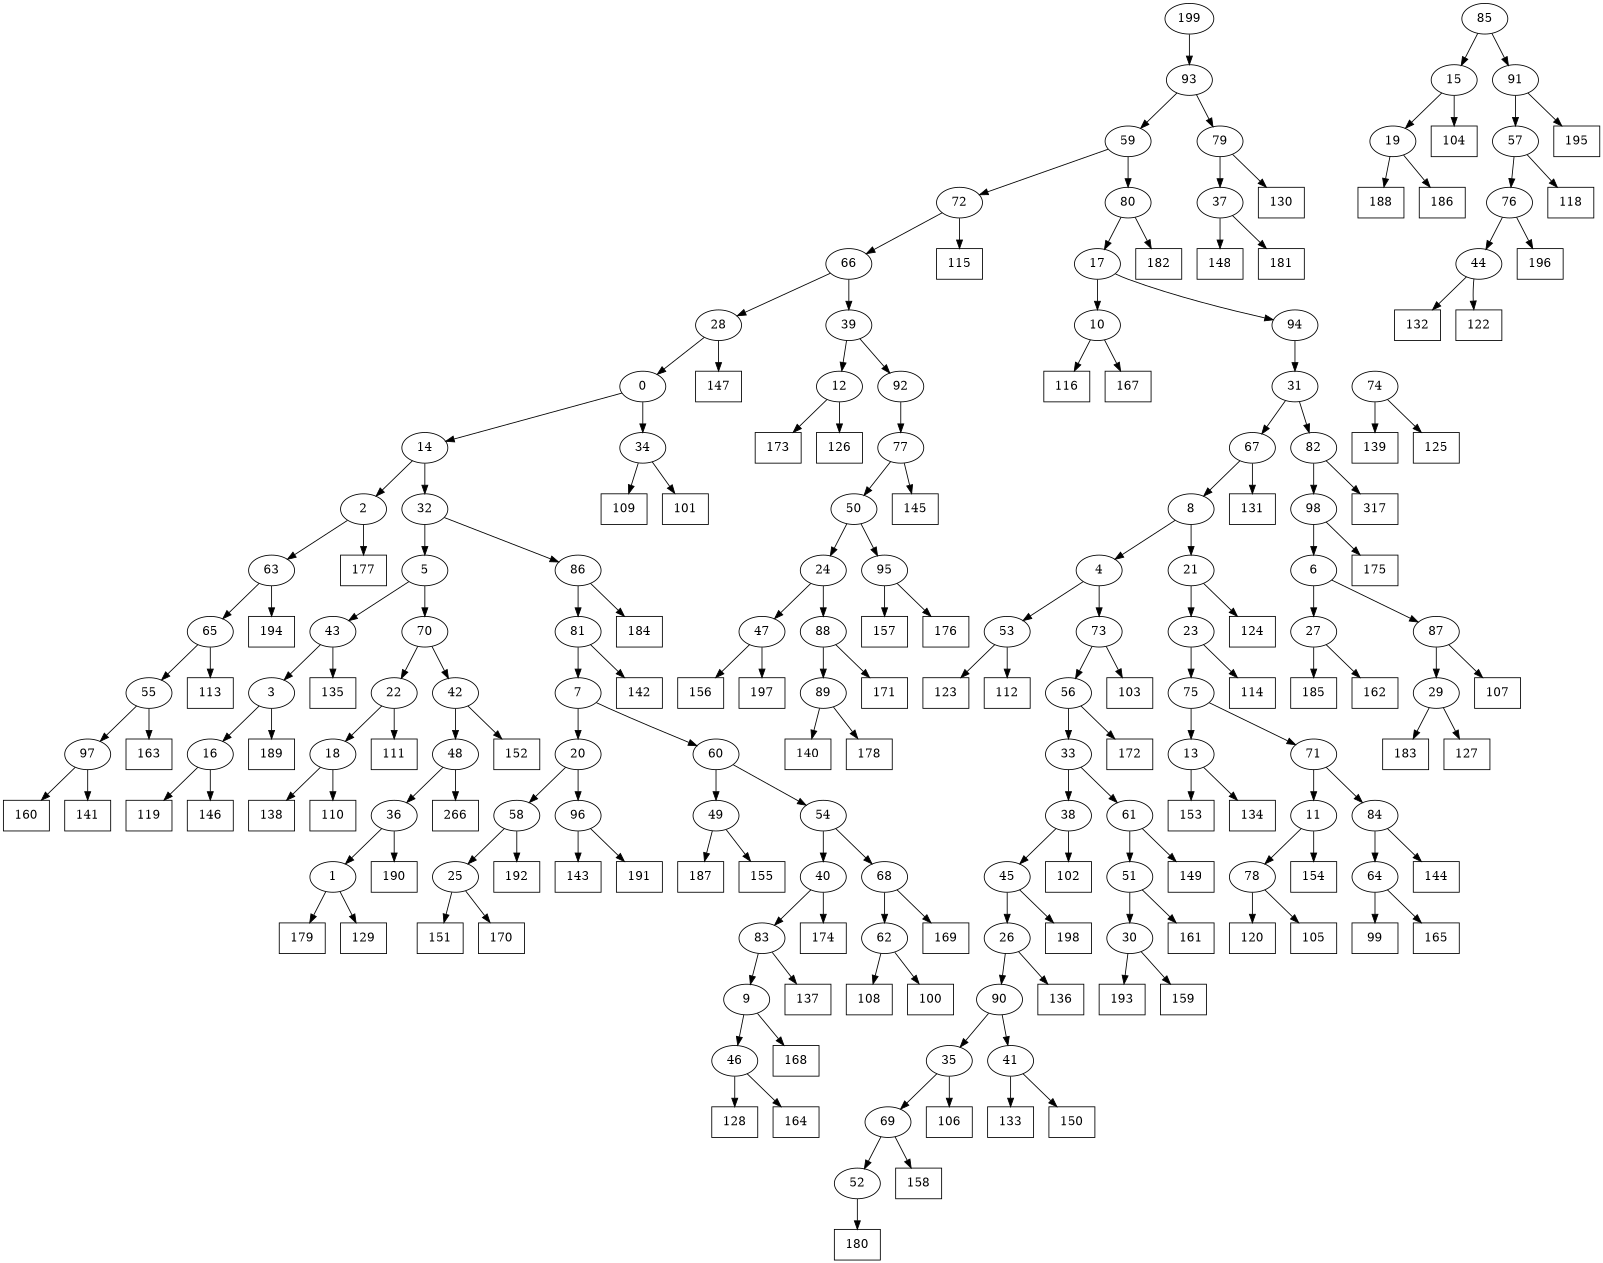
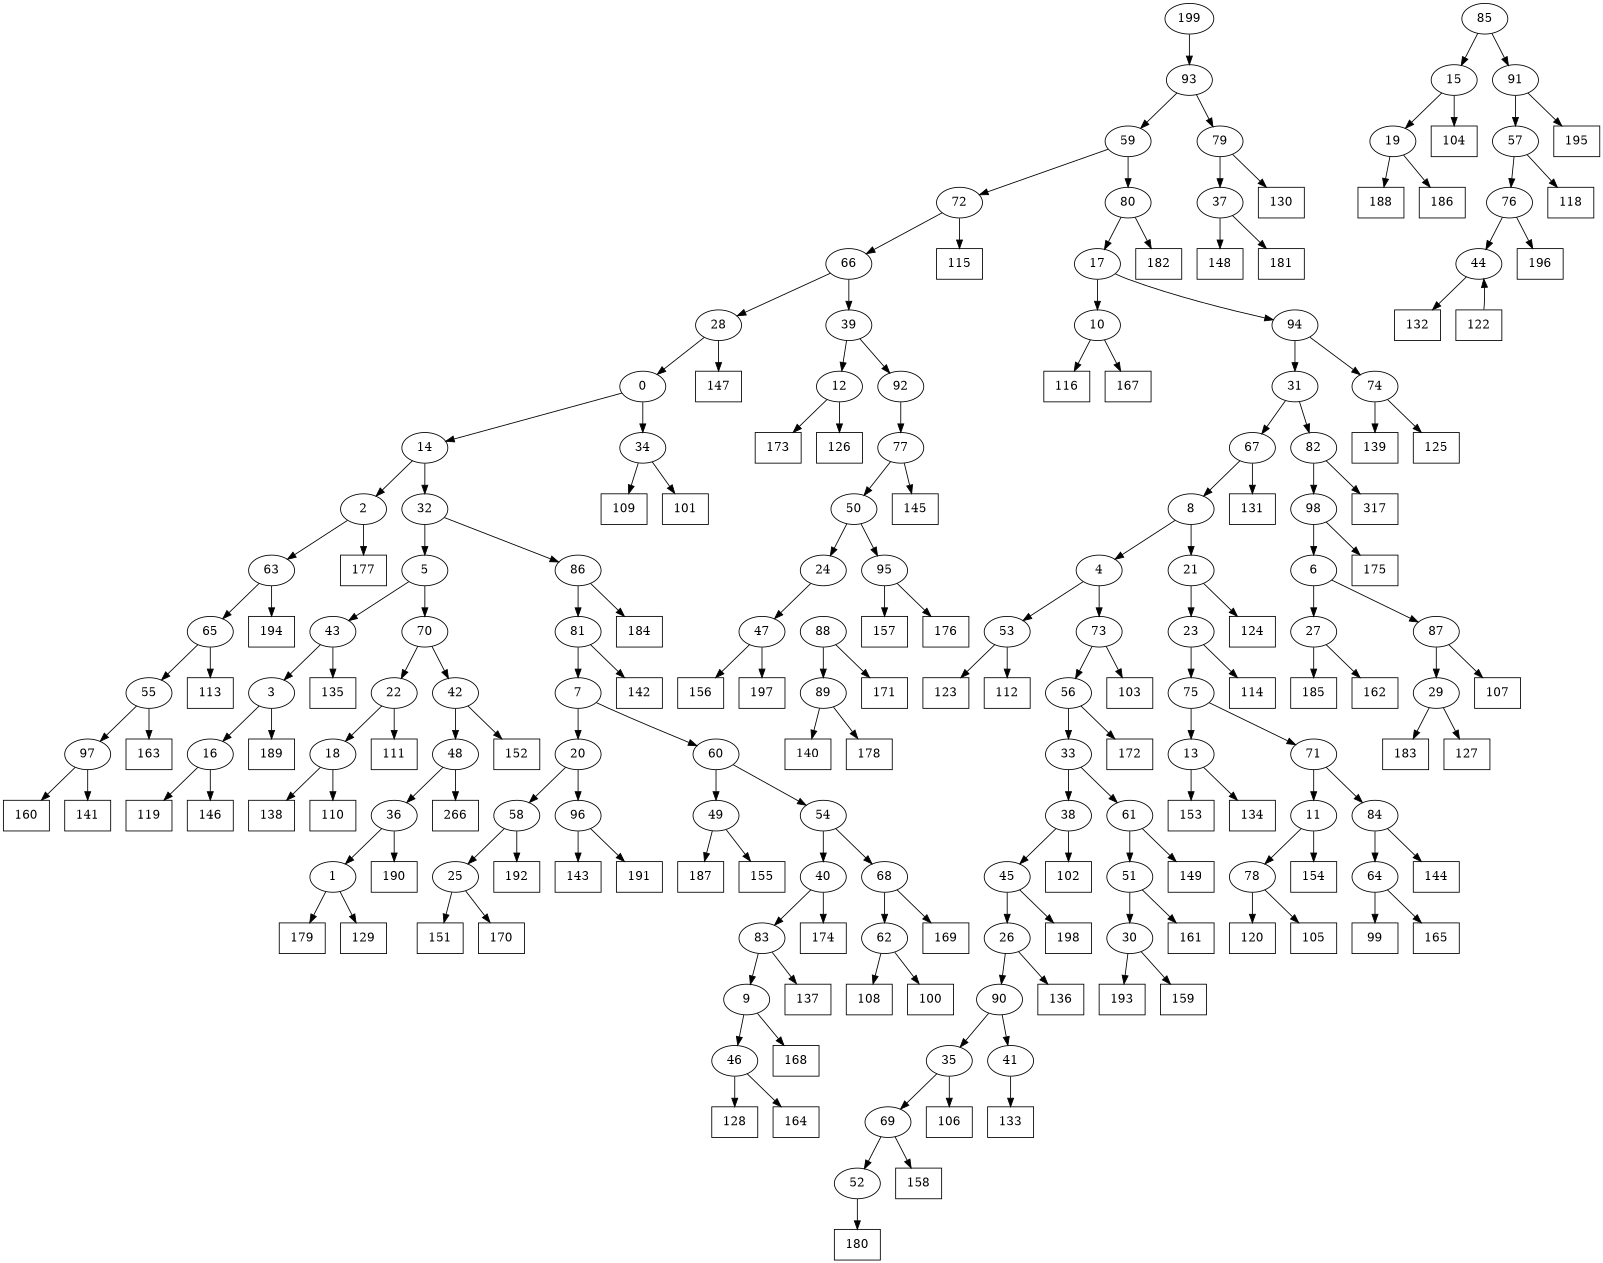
edge "44" -> "122": reversed
edge "94" -> "74": added
edge "24" -> "88": removed
node "150": removed
